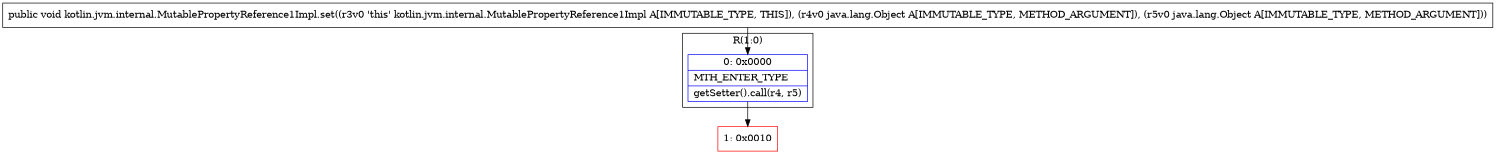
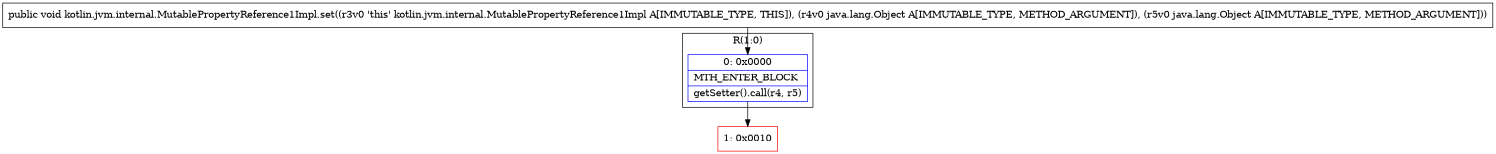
node "0: 0x0000": text "MTH_ENTER_TYPE" -> "MTH_ENTER_BLOCK"
